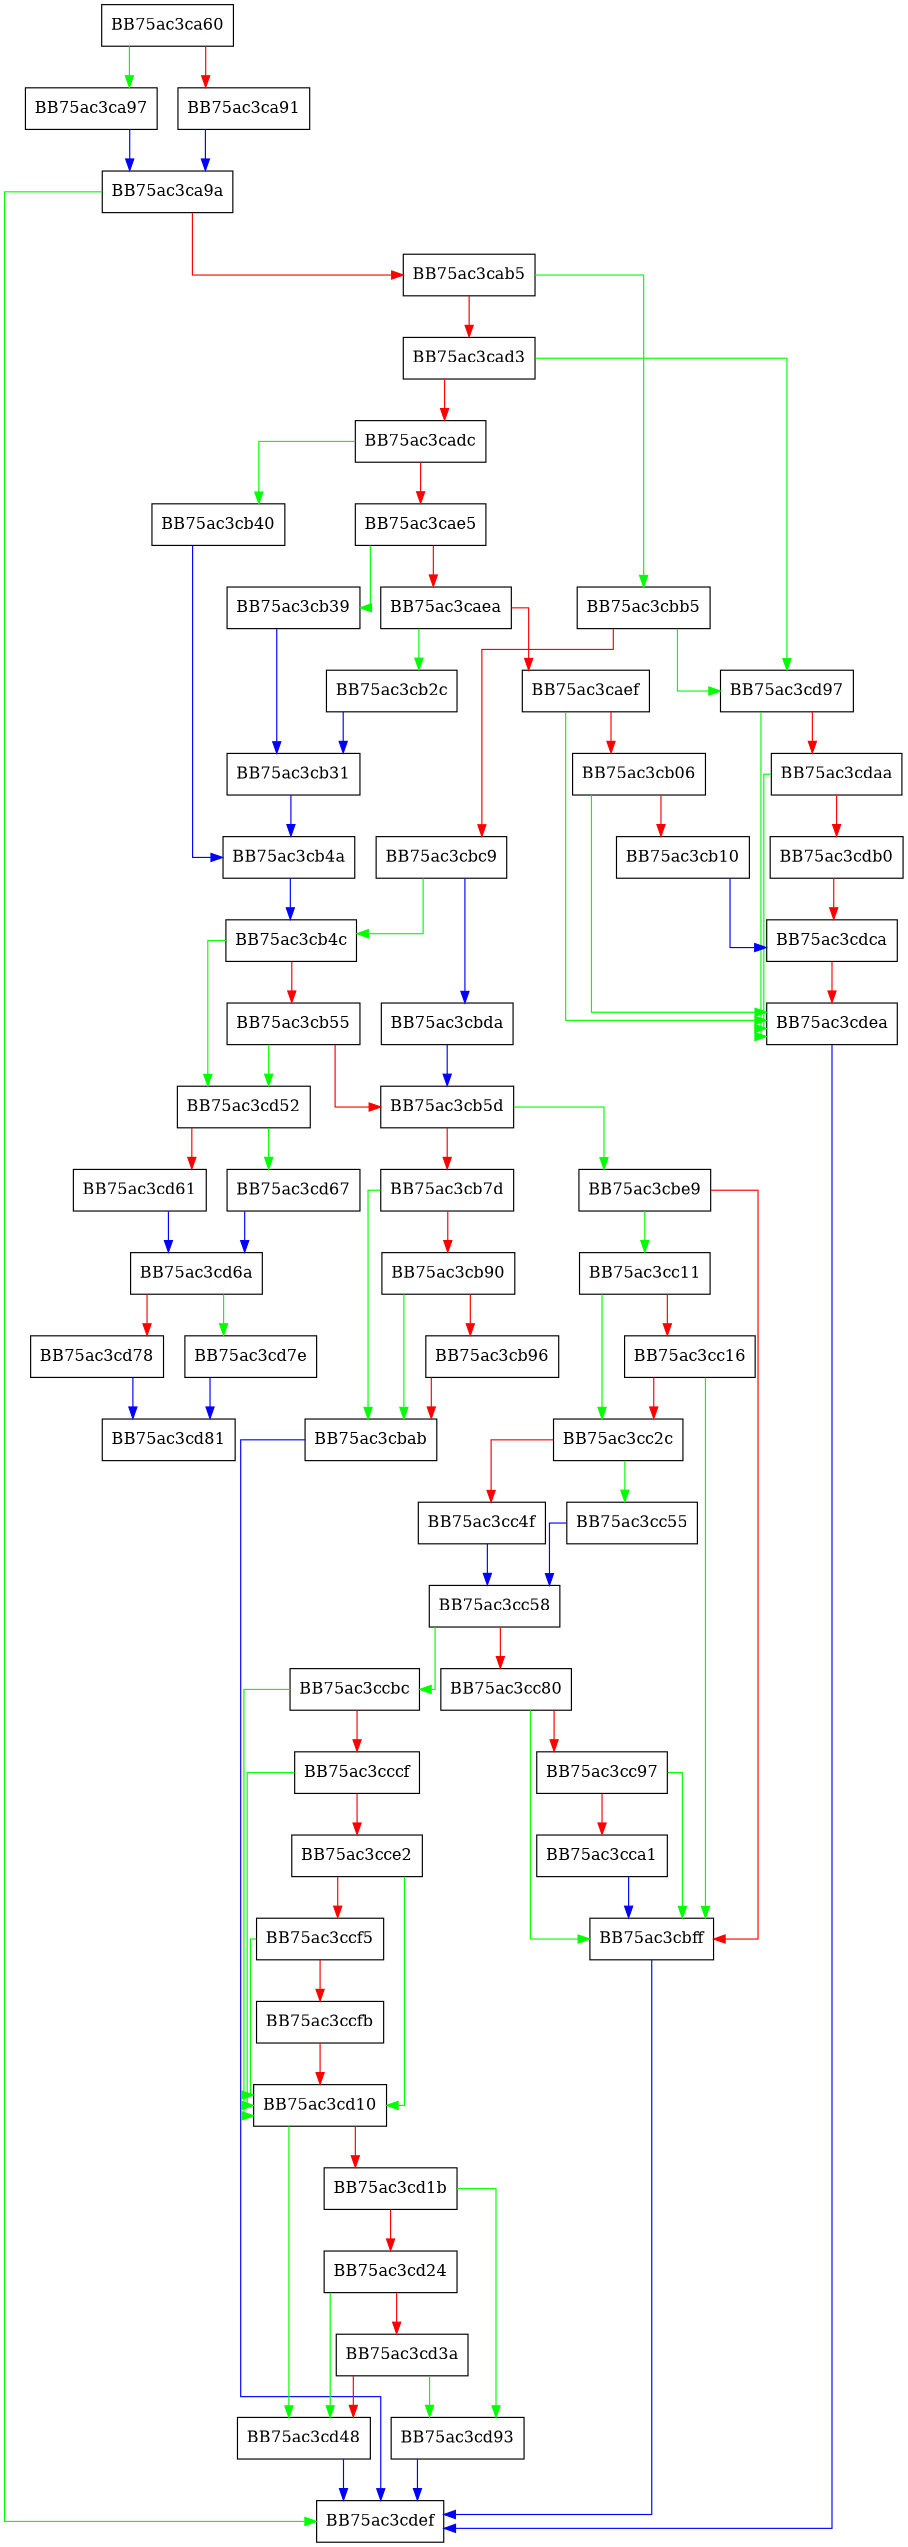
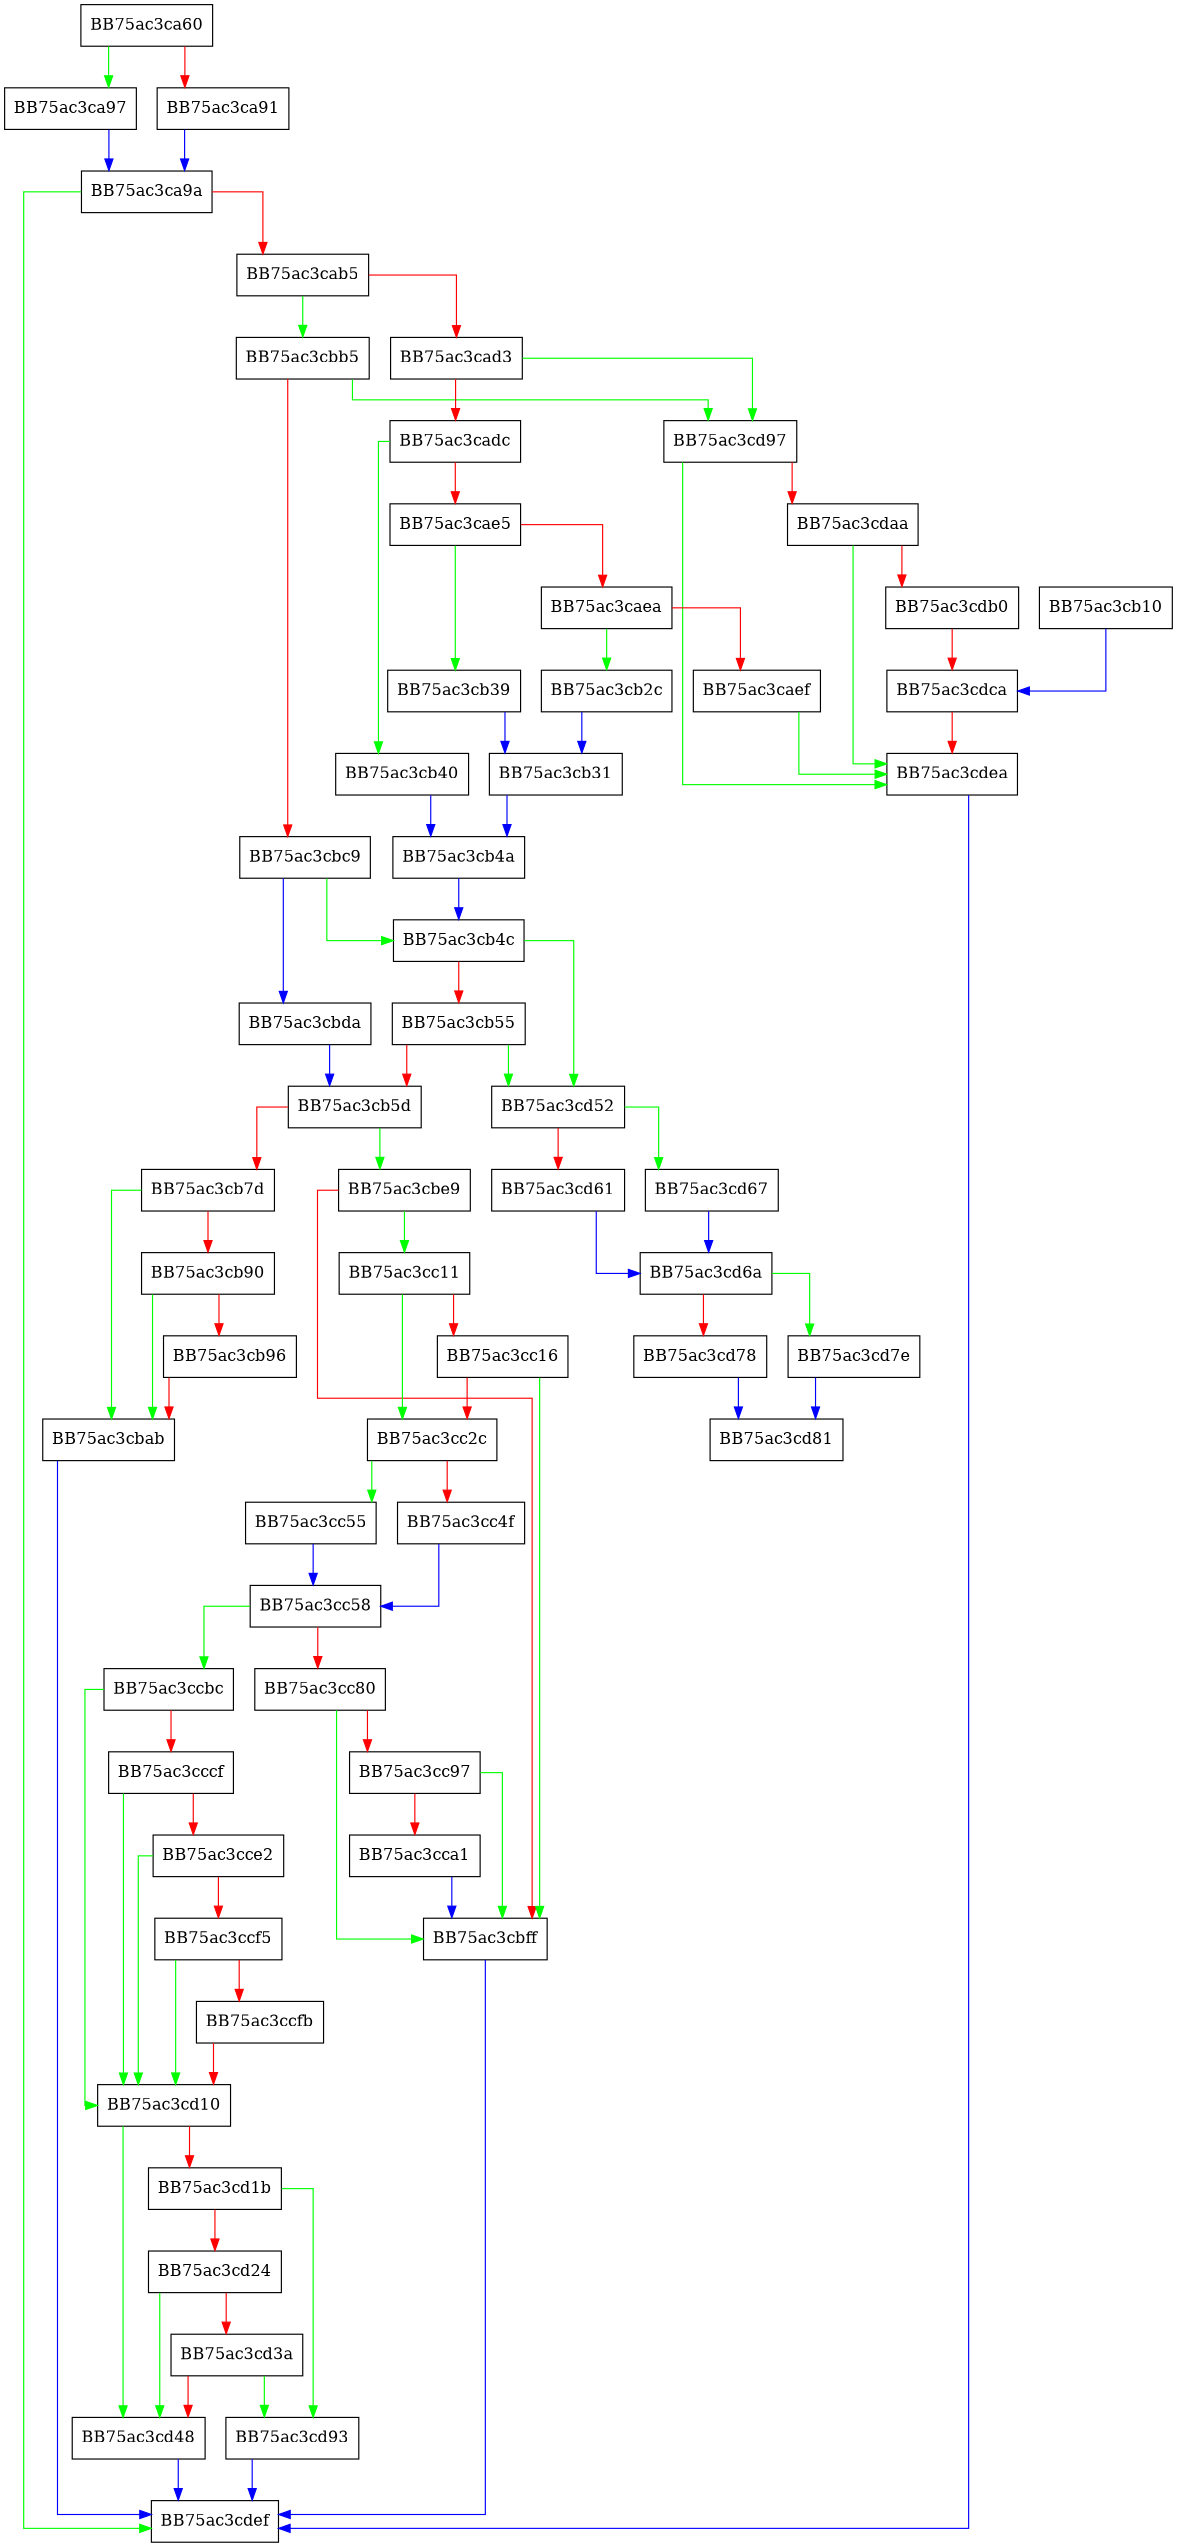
node "BB75ac3cb06": removed
